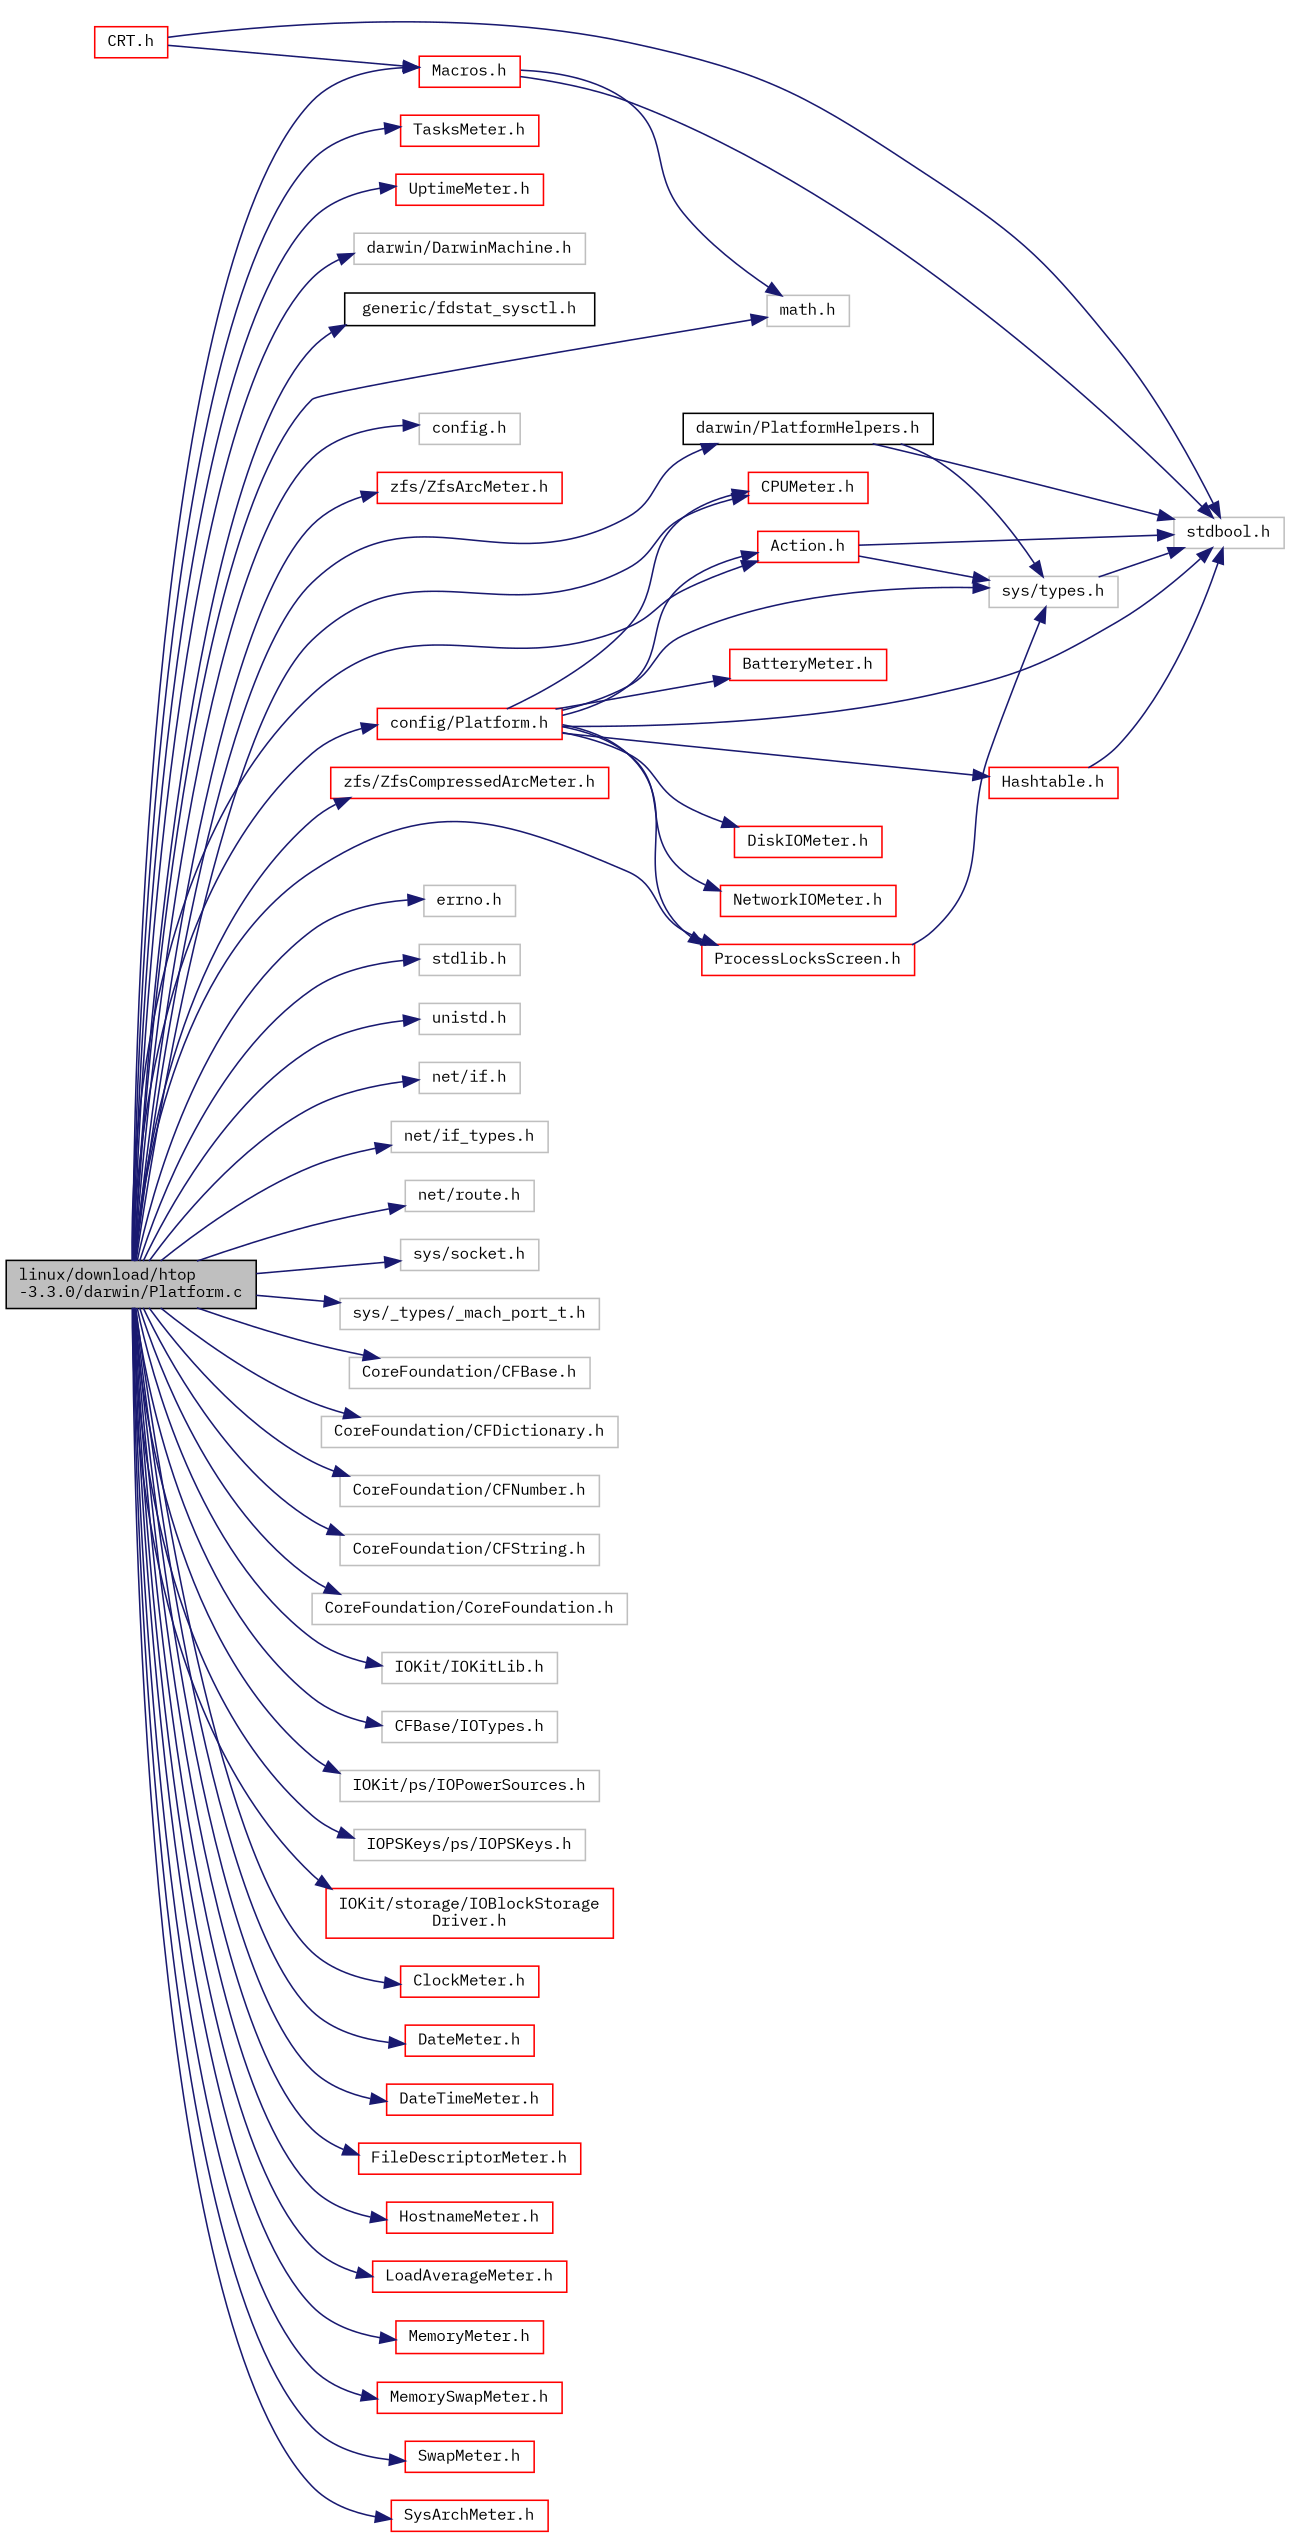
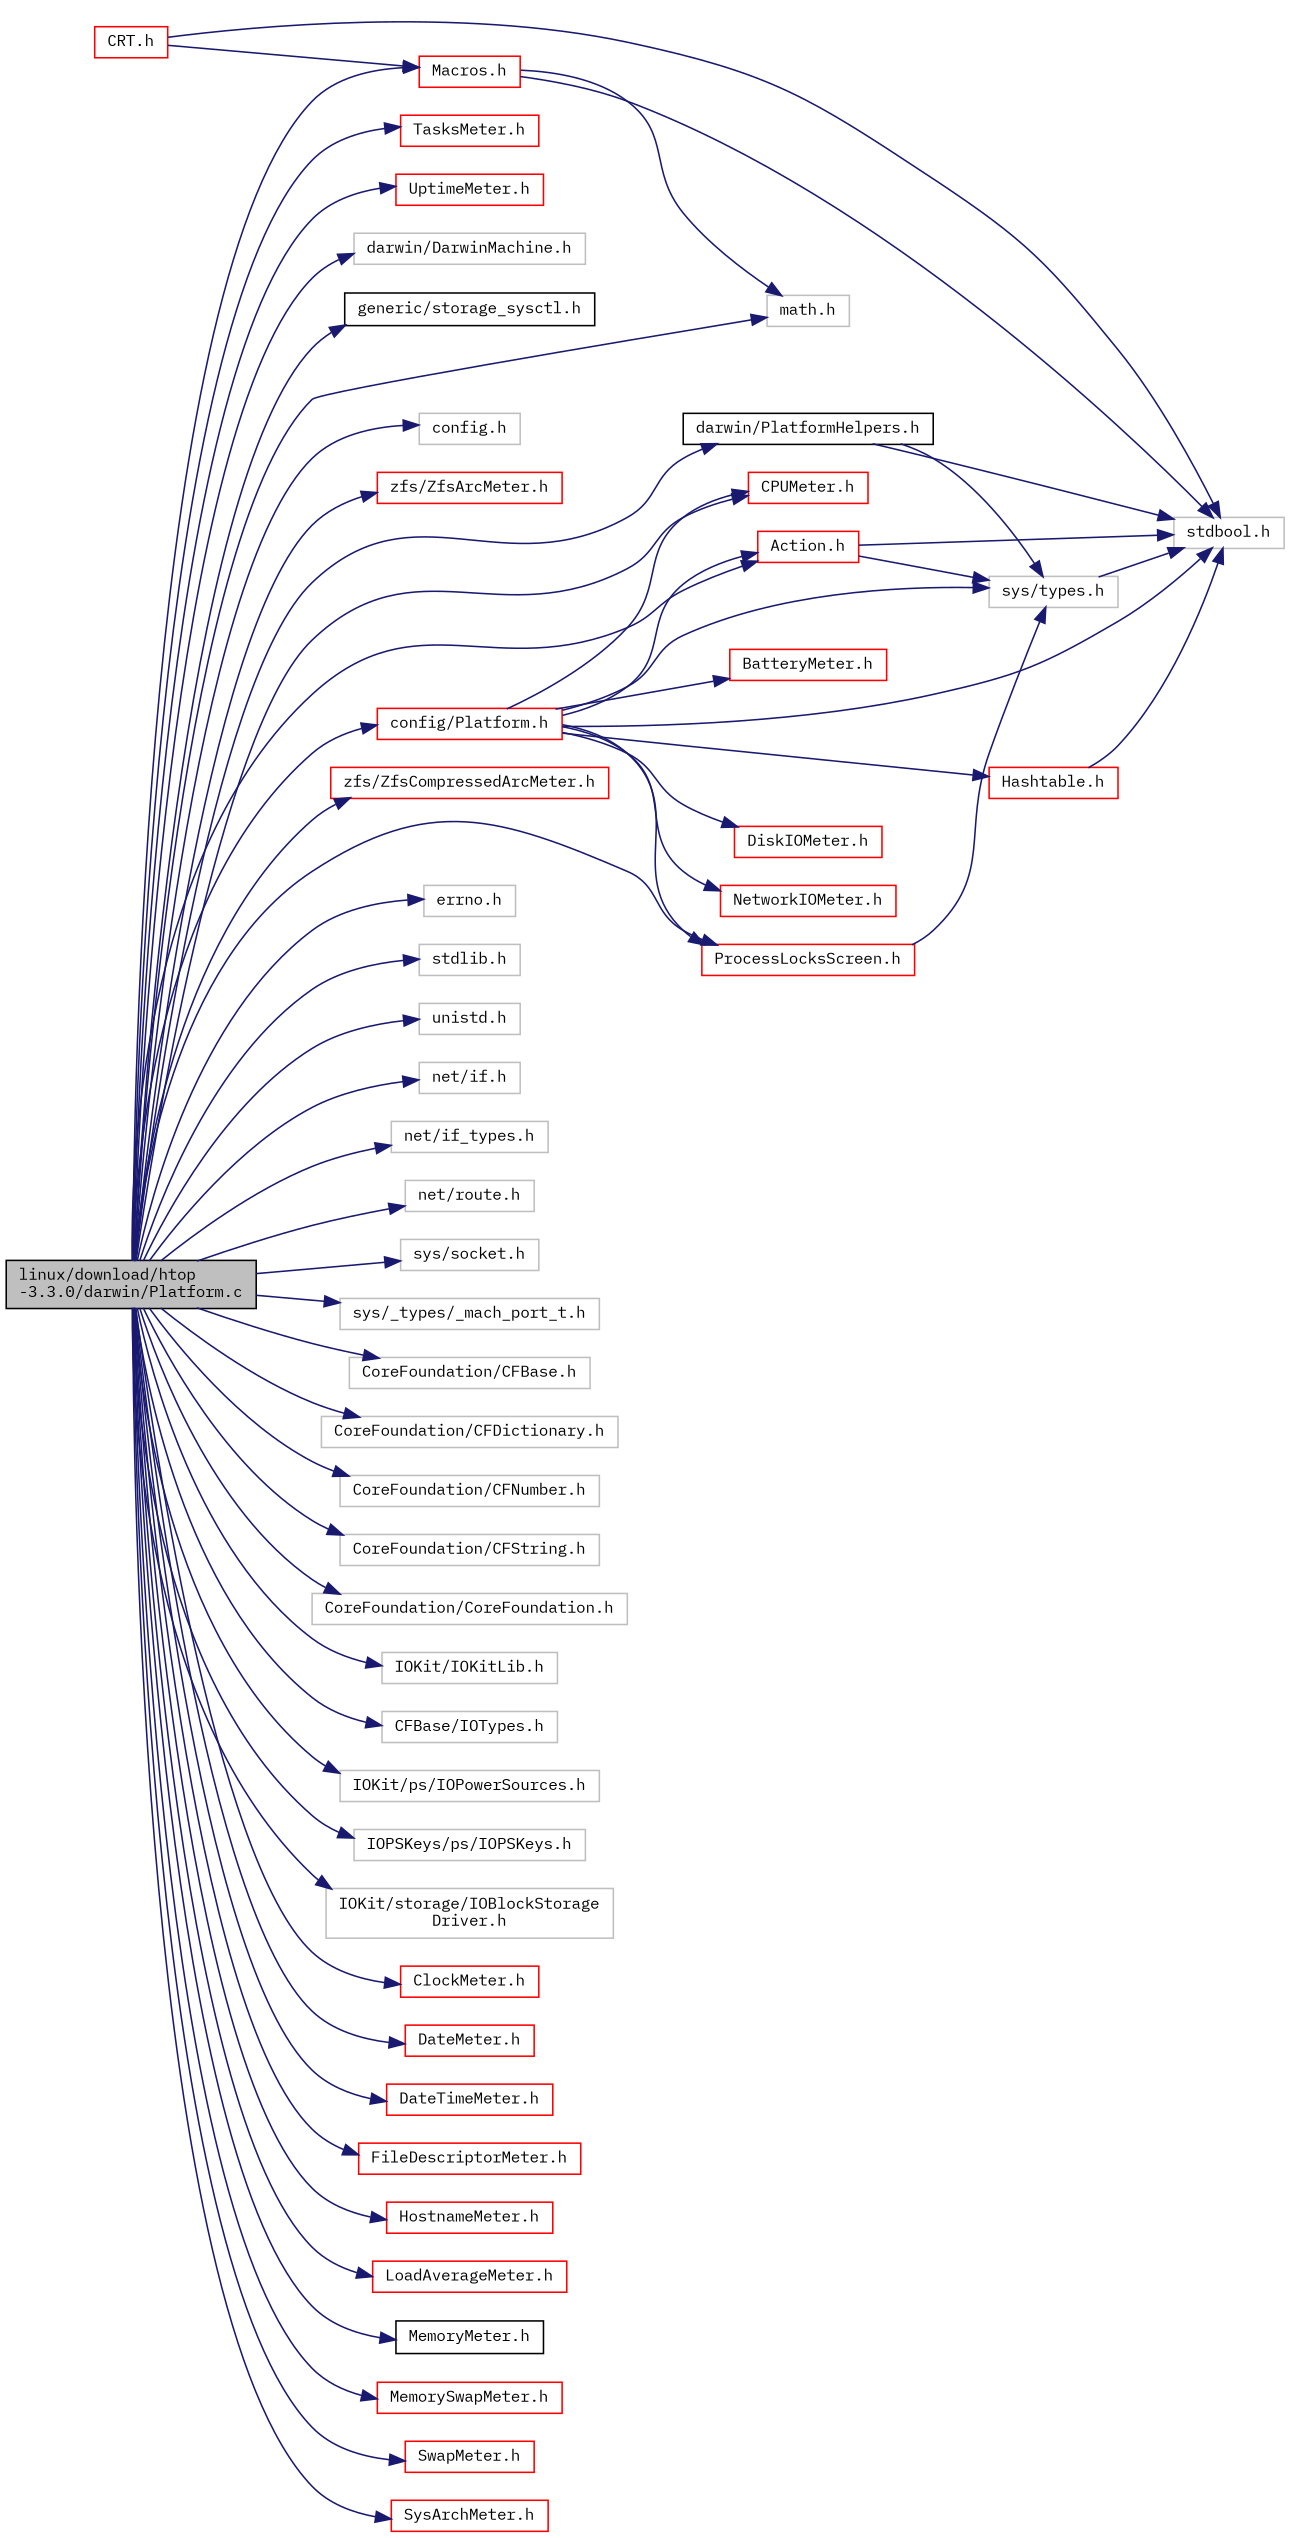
node "generic/fdstat_sysctl.h": label "generic/fdstat_sysctl.h" -> "generic/storage_sysctl.h"
node "IOKit/storage/IOBlockStorage Driver.h": color red -> grey75
node "MemoryMeter.h": color red -> black
